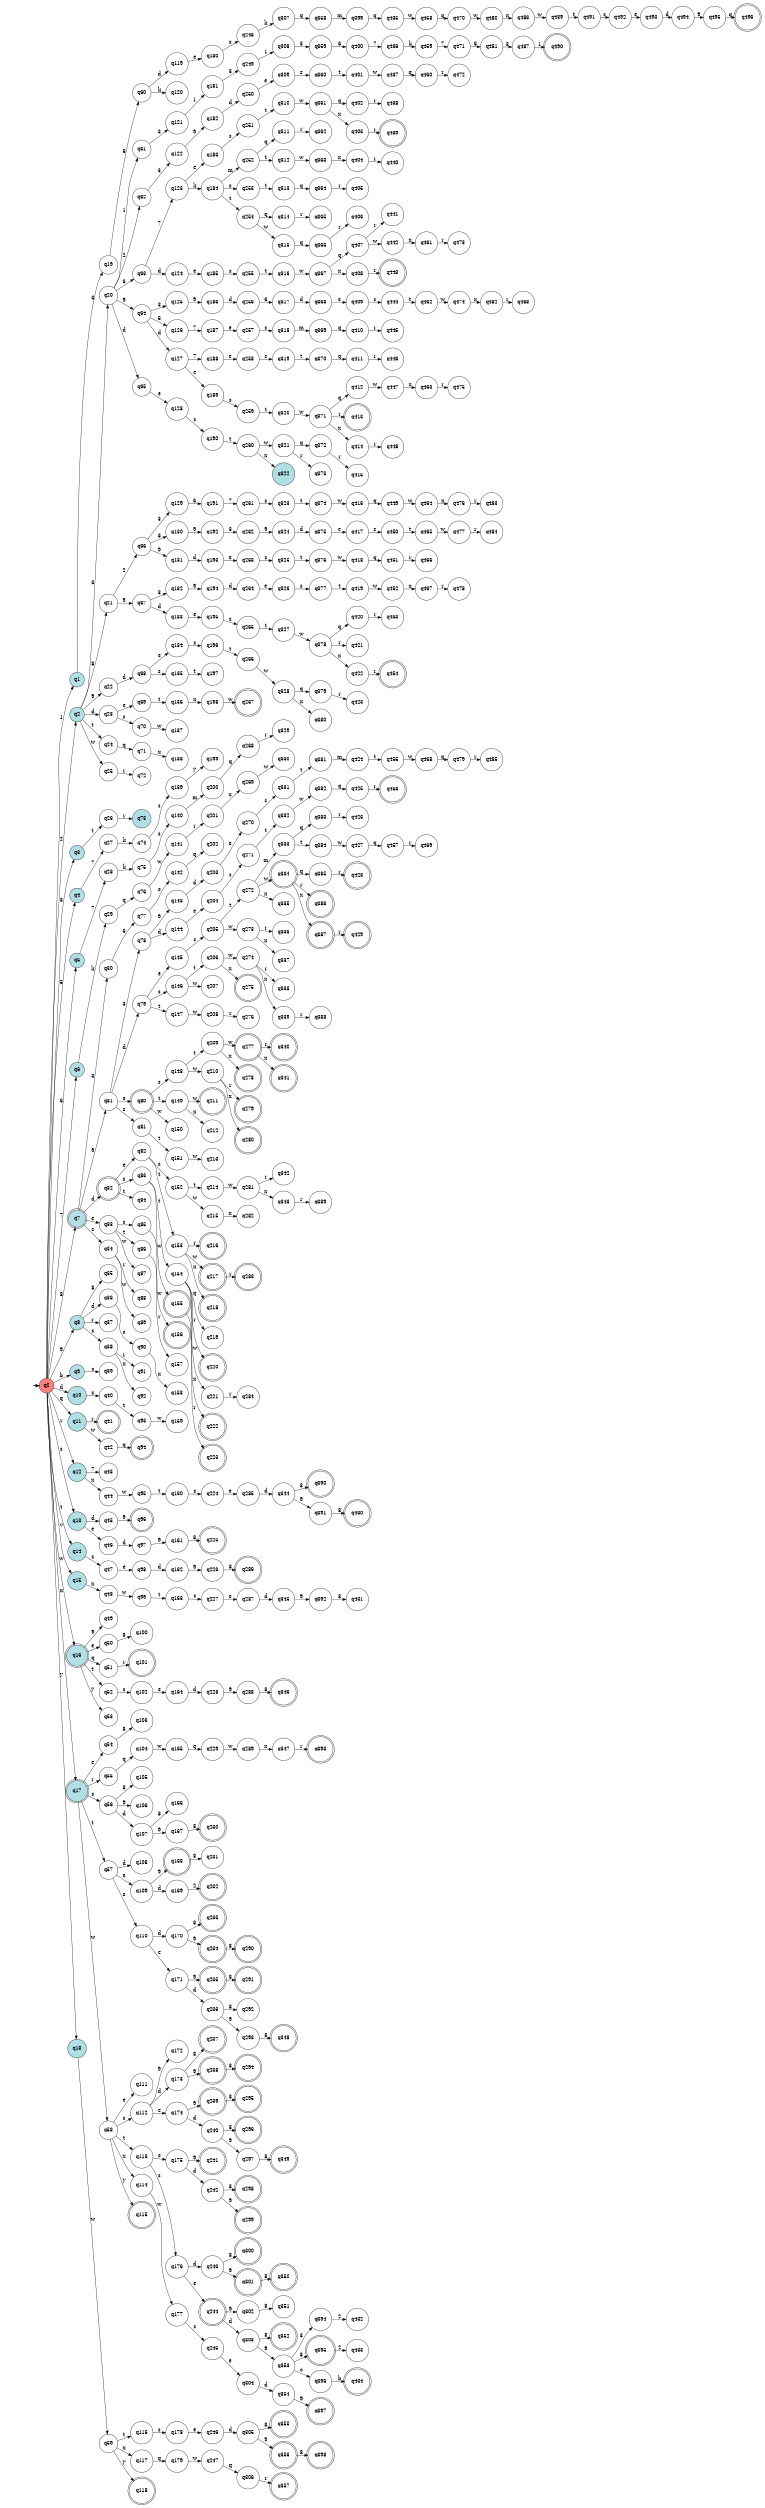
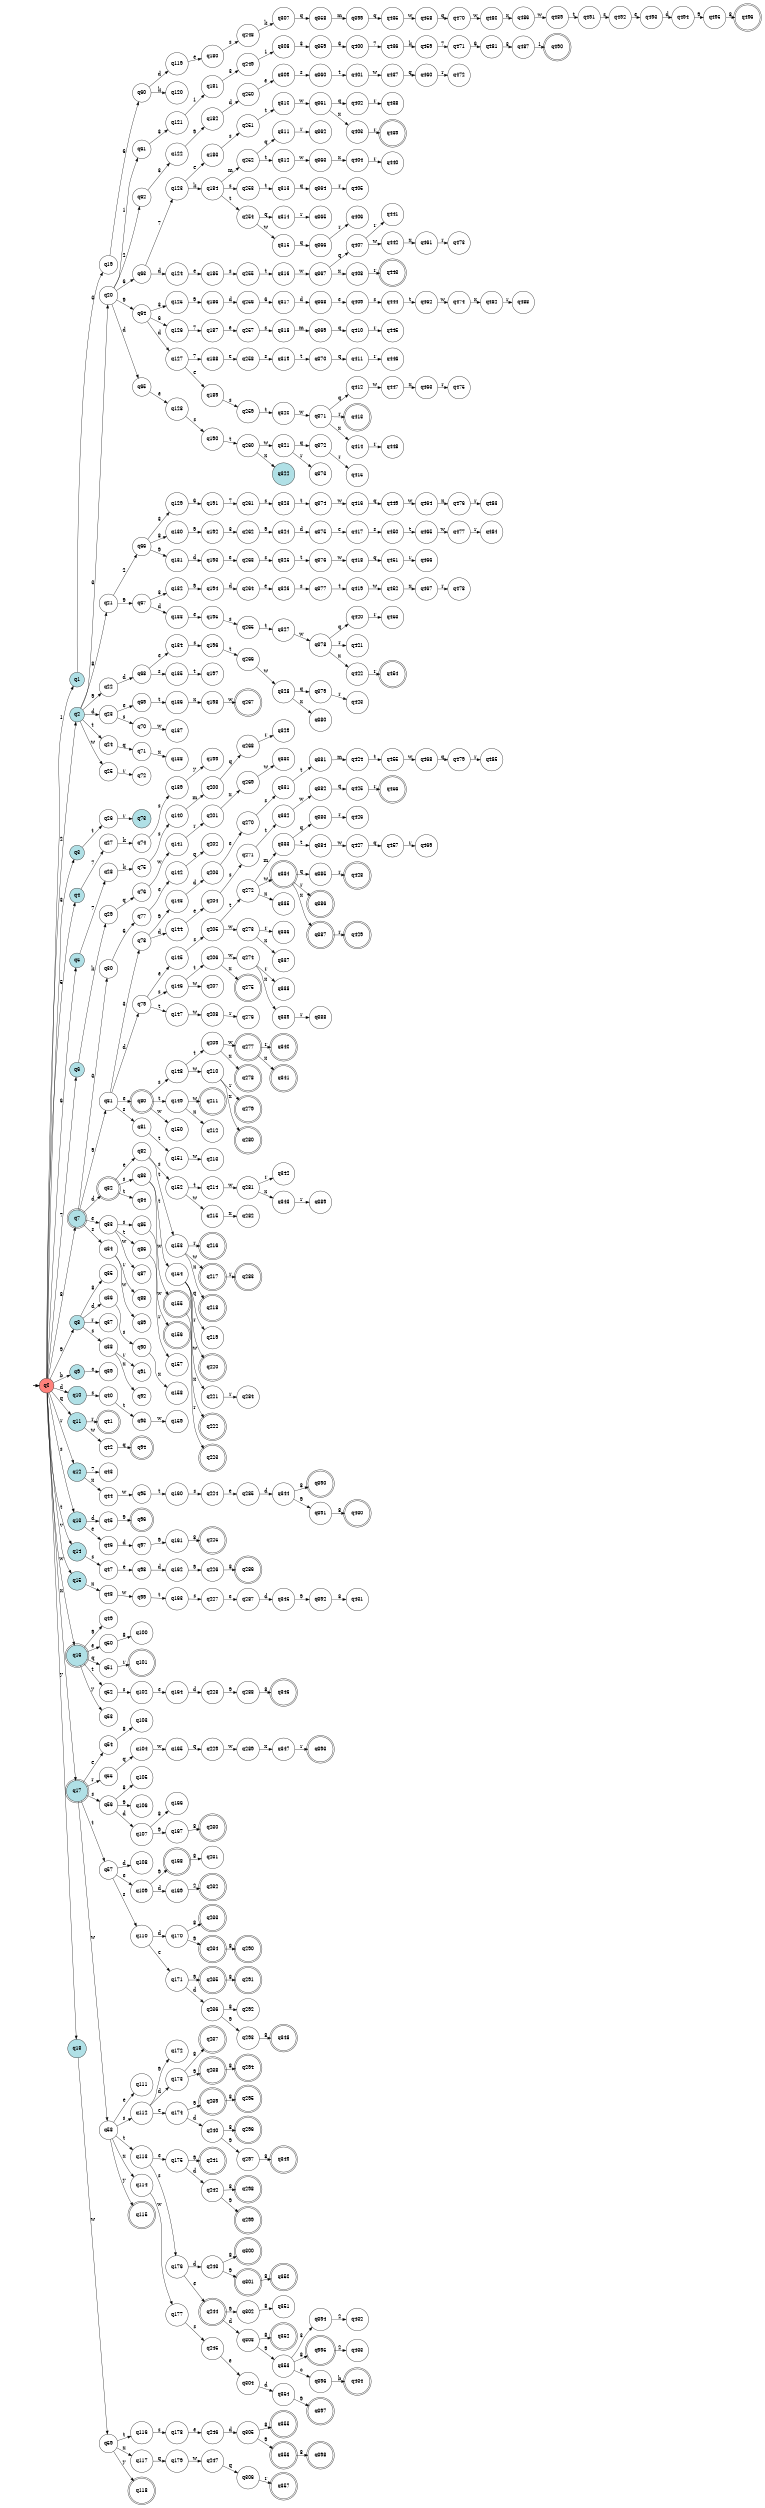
edge "q495" -> "q496": label "q" -> "8"
node "q395": label "q395" -> "q995"
